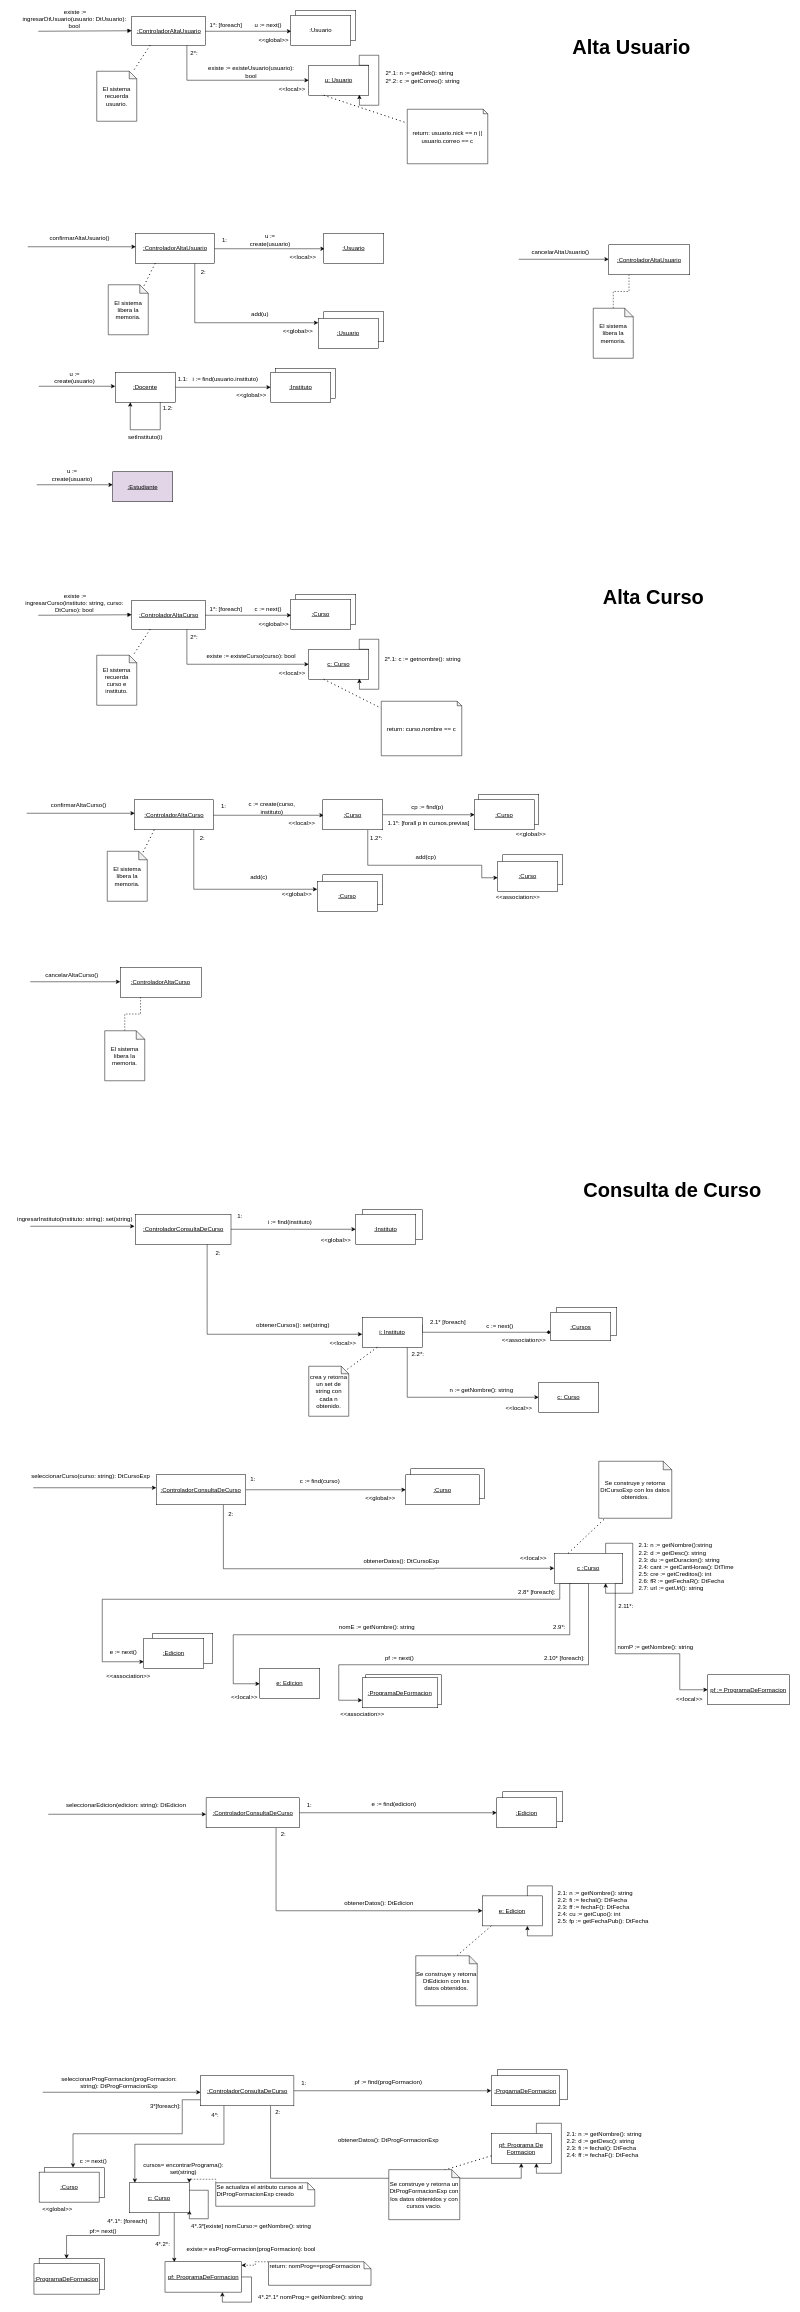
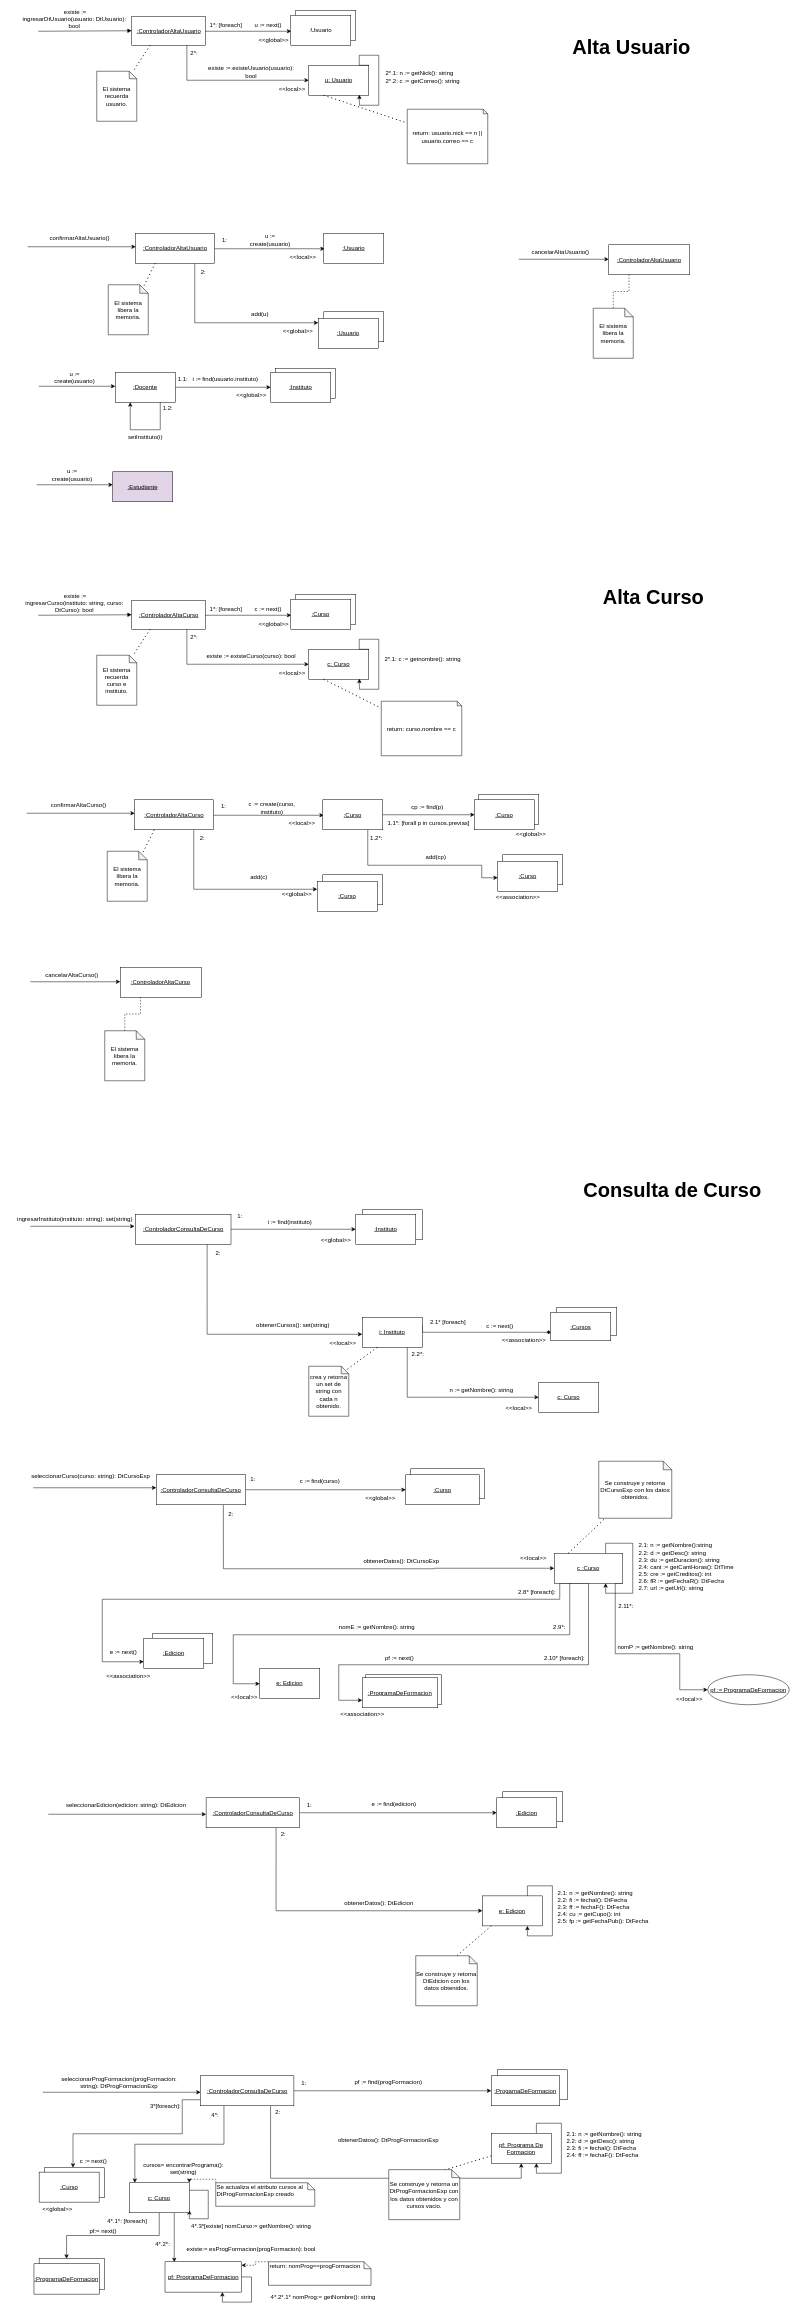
node "add(cp)": moved (426, 857) -> (436, 857)
node "pf := ProgramaDeFormacion": shape rectangle -> ellipse
node "4*.2*.1* nomProg:= getNombre(): string": moved (310, 2297) -> (323, 2297)
